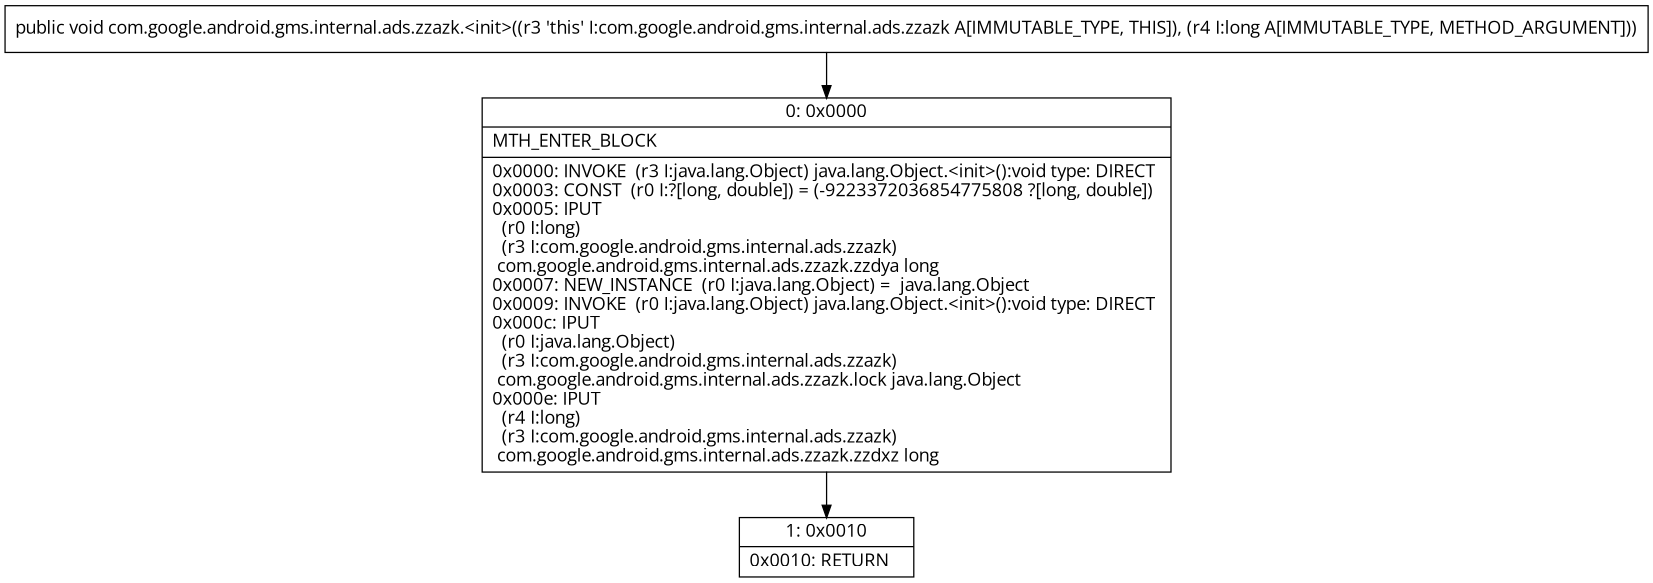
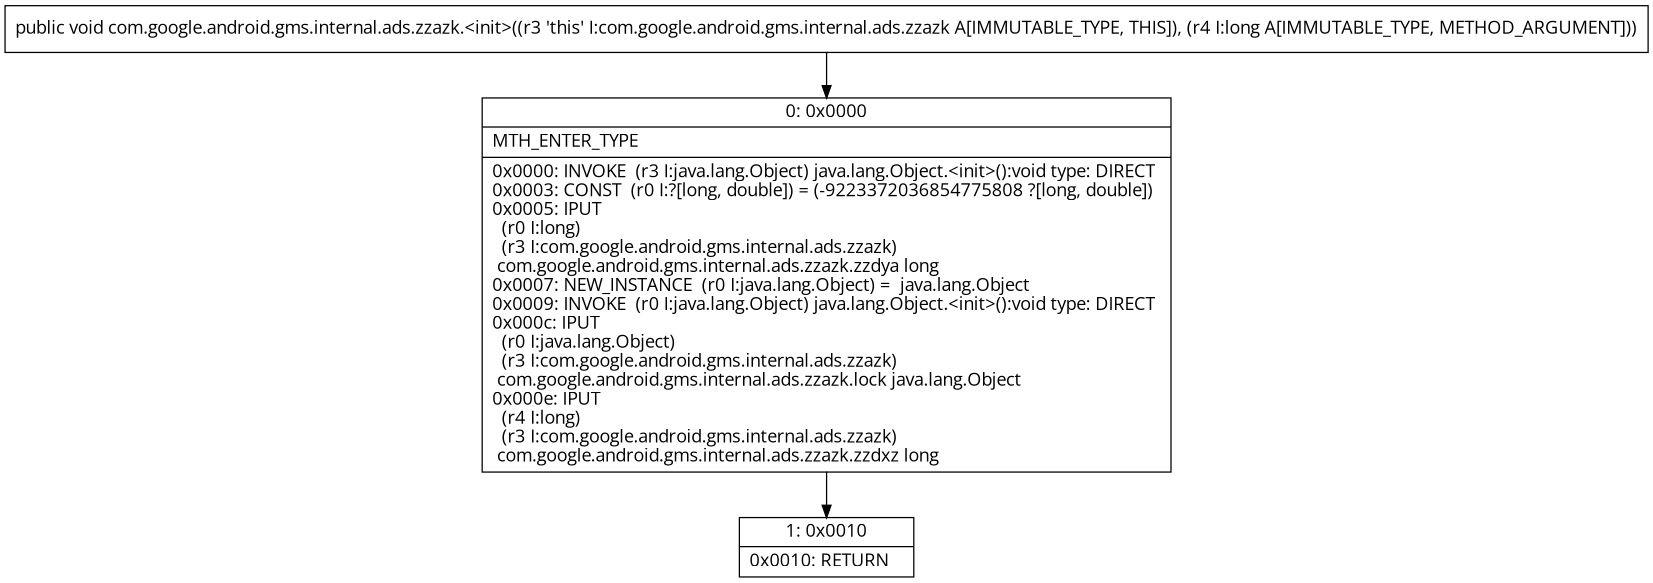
node "0: 0x0000": text "MTH_ENTER_BLOCK" -> "MTH_ENTER_TYPE"
